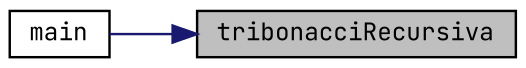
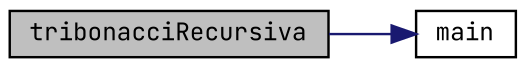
edge "main" -> "tribonacciRecursiva": reversed
